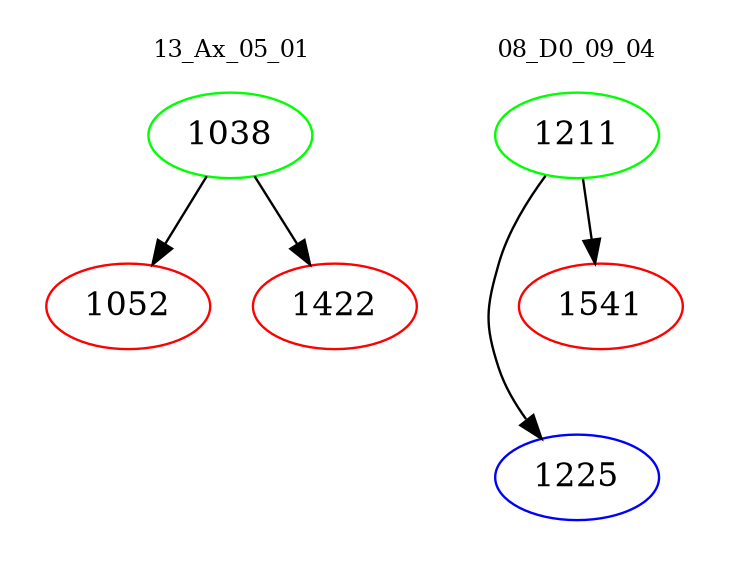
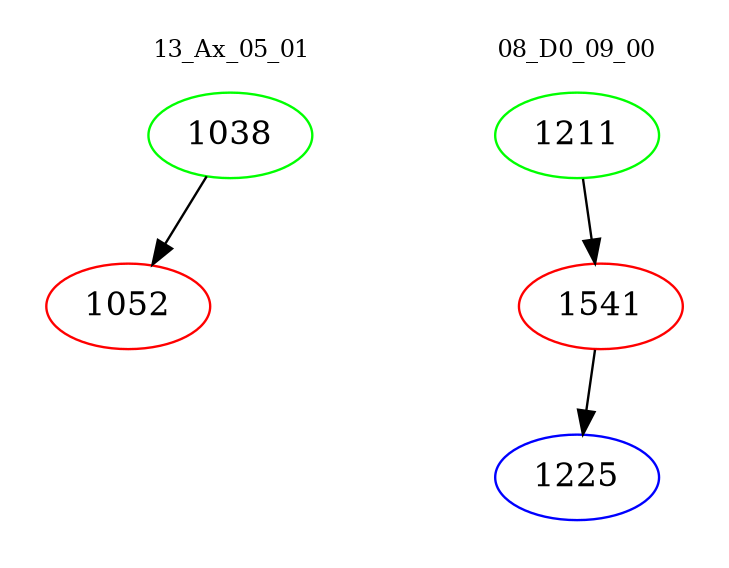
cluster "08_D0_09_04": label "08_D0_09_04" -> "08_D0_09_00"
edge "1211" -> "1225": now "1541" -> "1225"
node "1422": removed
